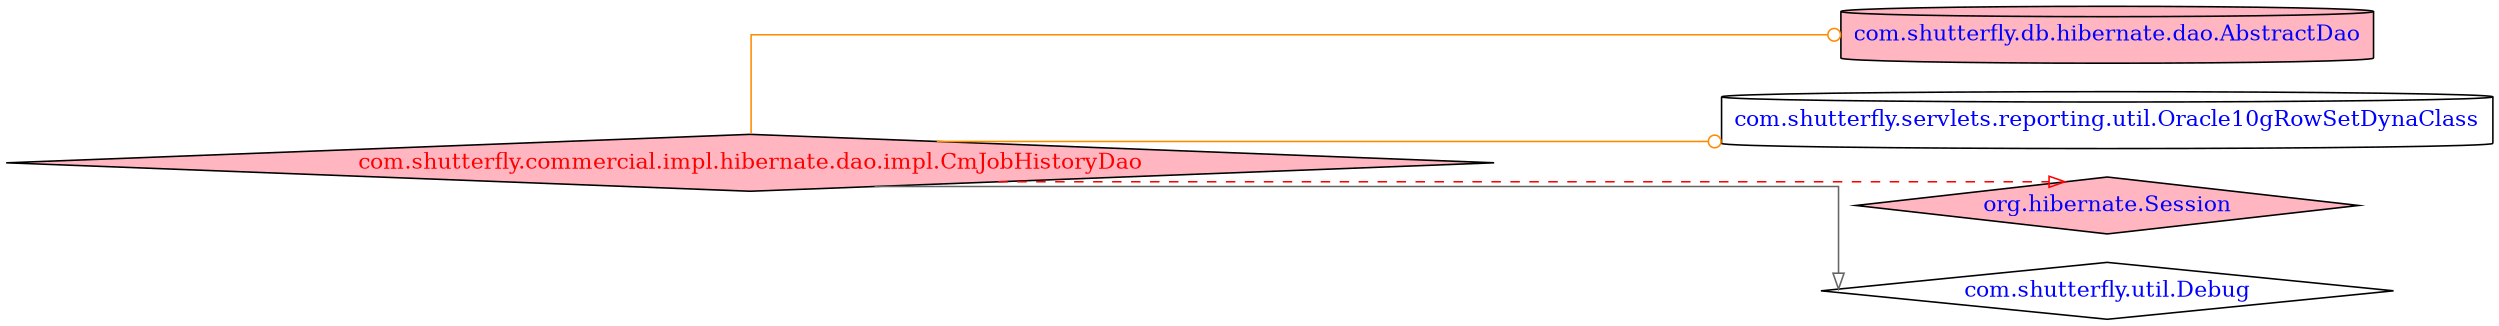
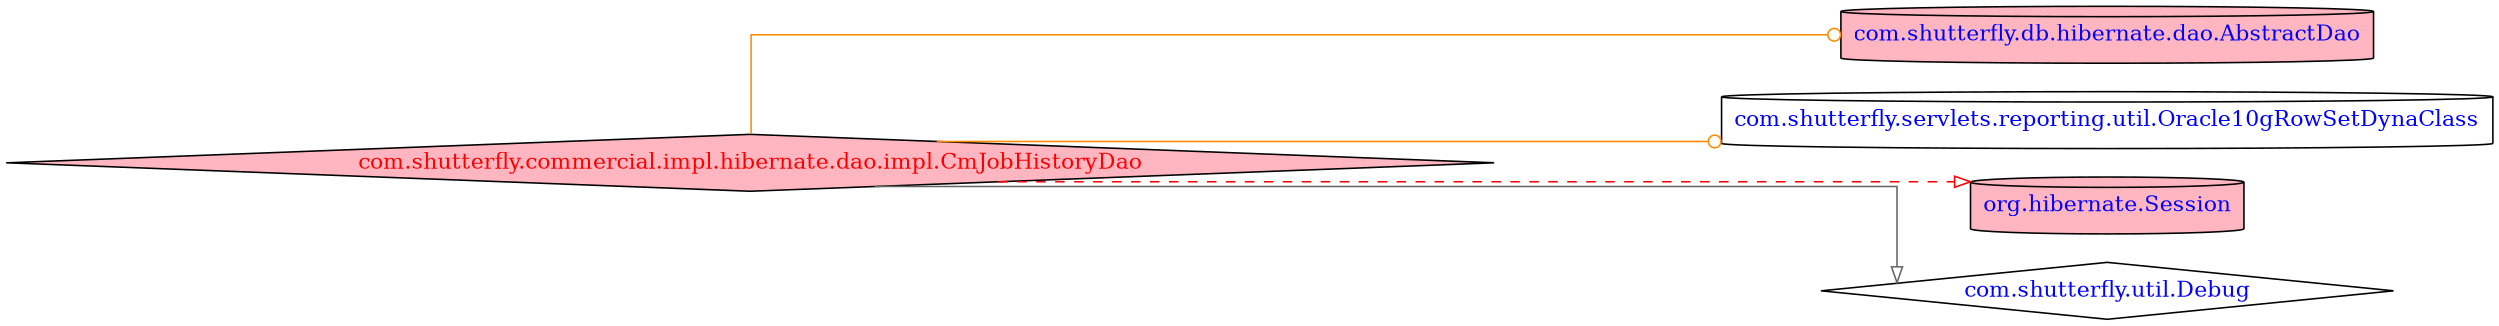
node "org.hibernate.Session": shape diamond -> cylinder
